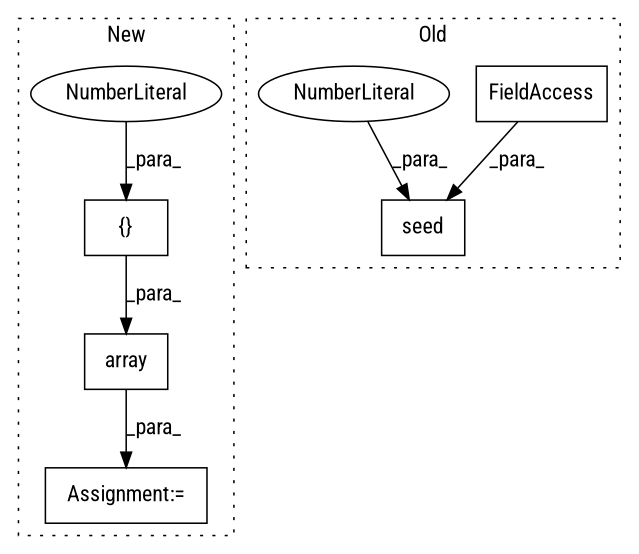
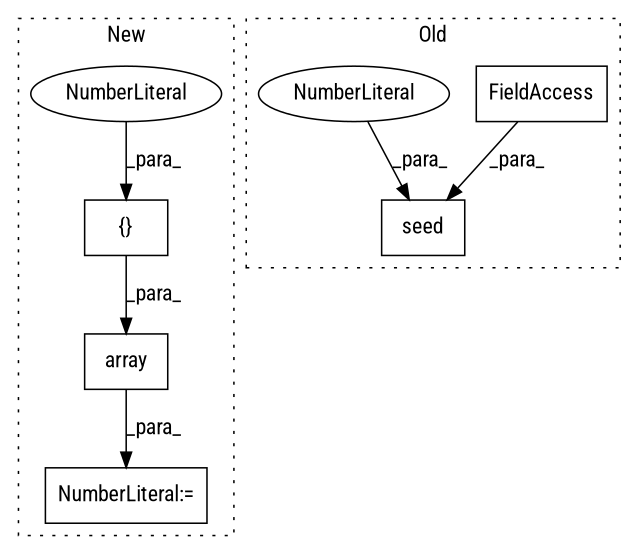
node "Assignment:=": label "Assignment:=" -> "NumberLiteral:="
